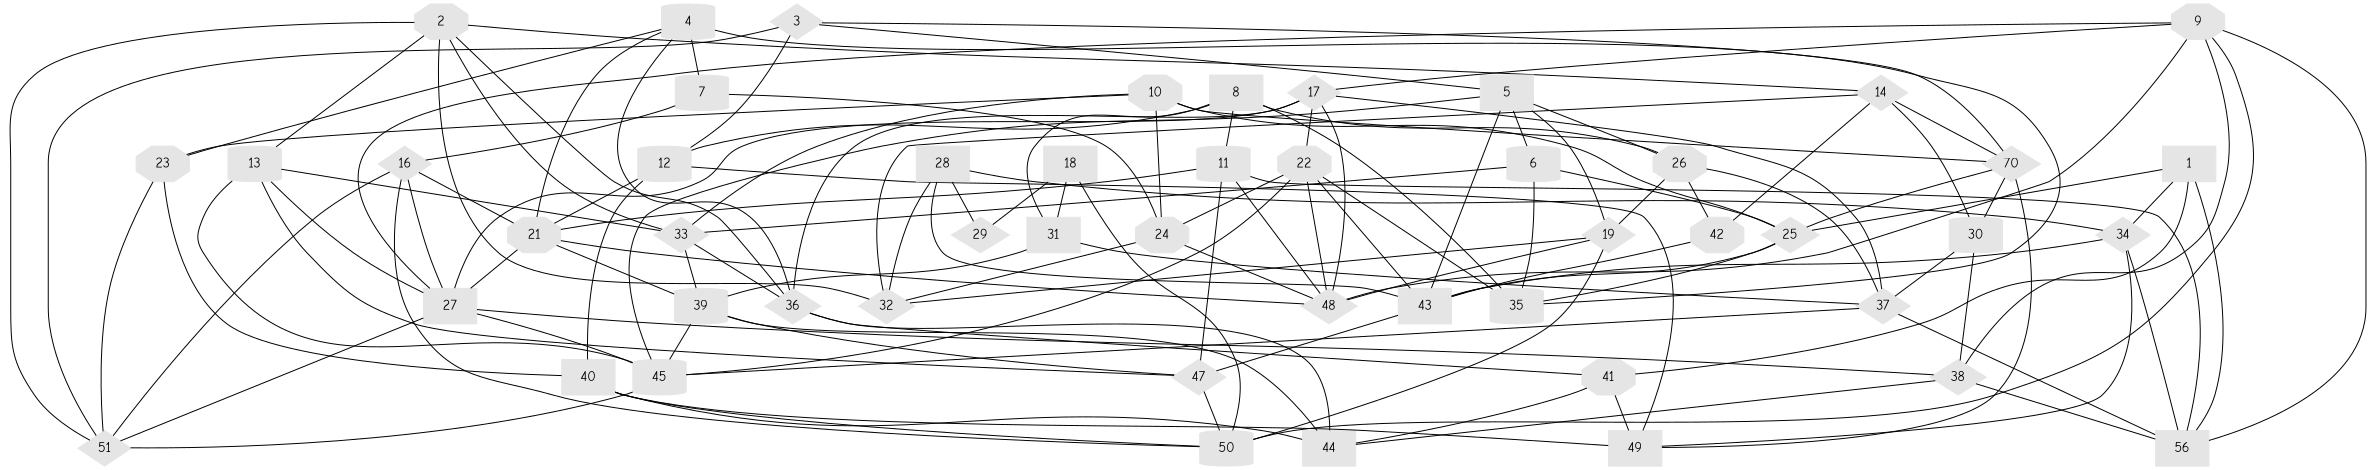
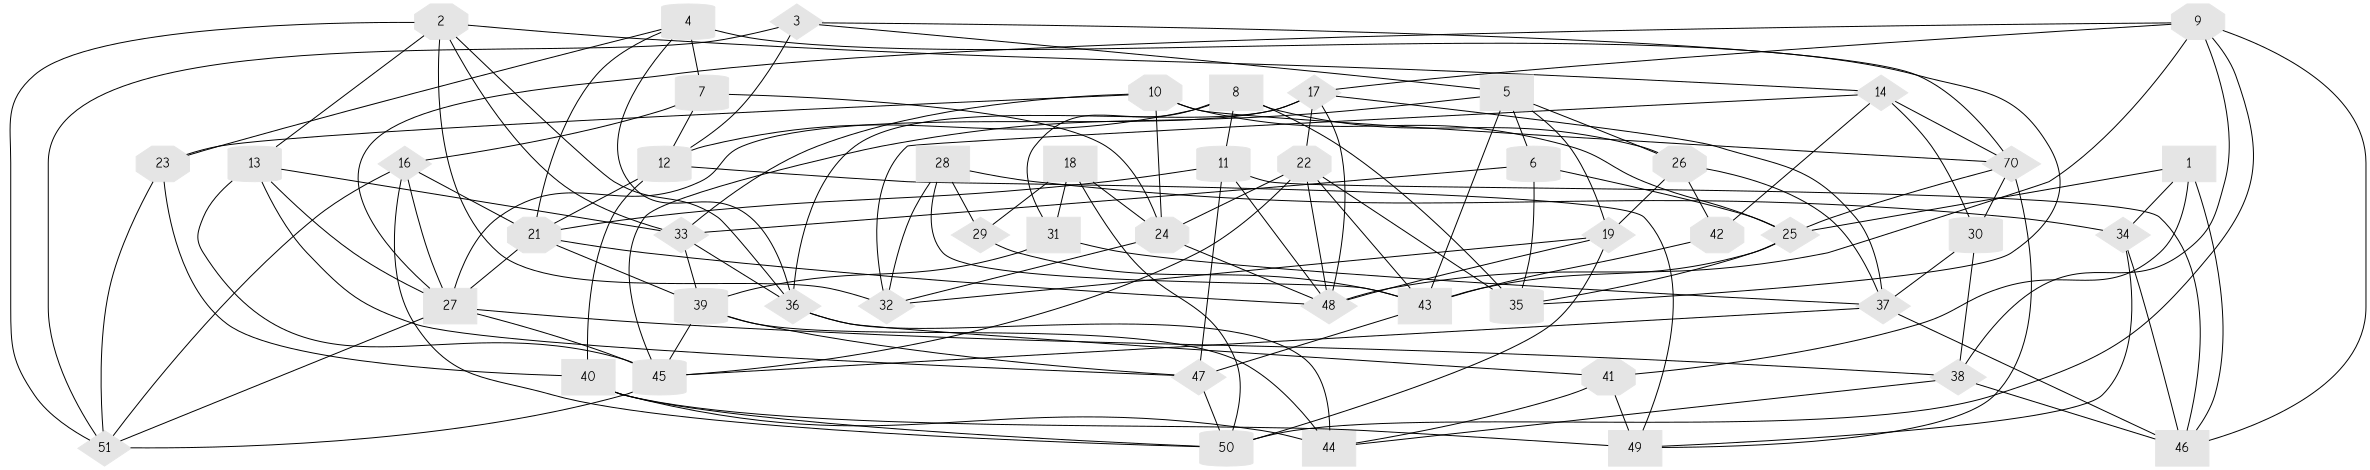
edge "7" -- "12": added
edge "18" -- "24": added
edge "34" -- "43": now "29" -- "43"
node "56": label "56" -> "46"
